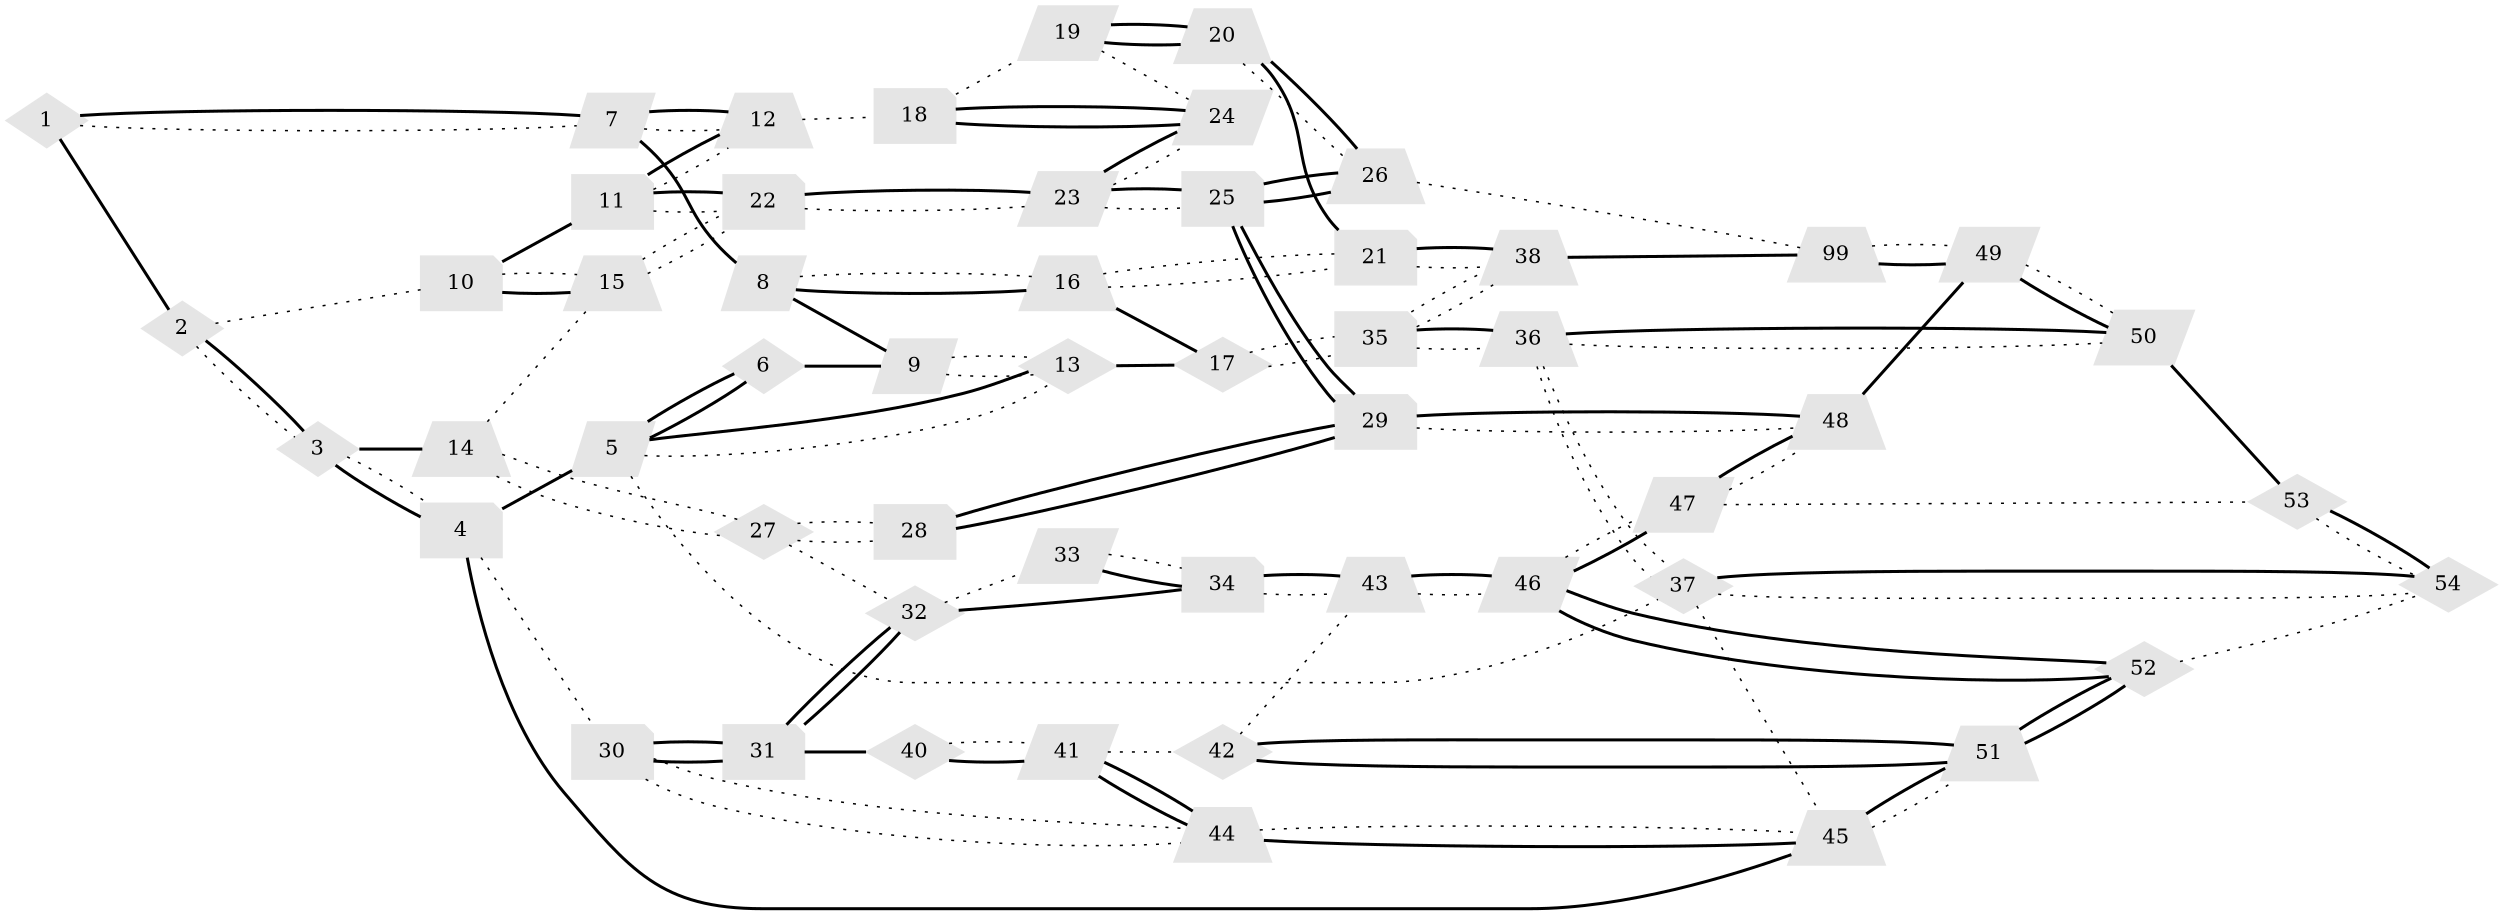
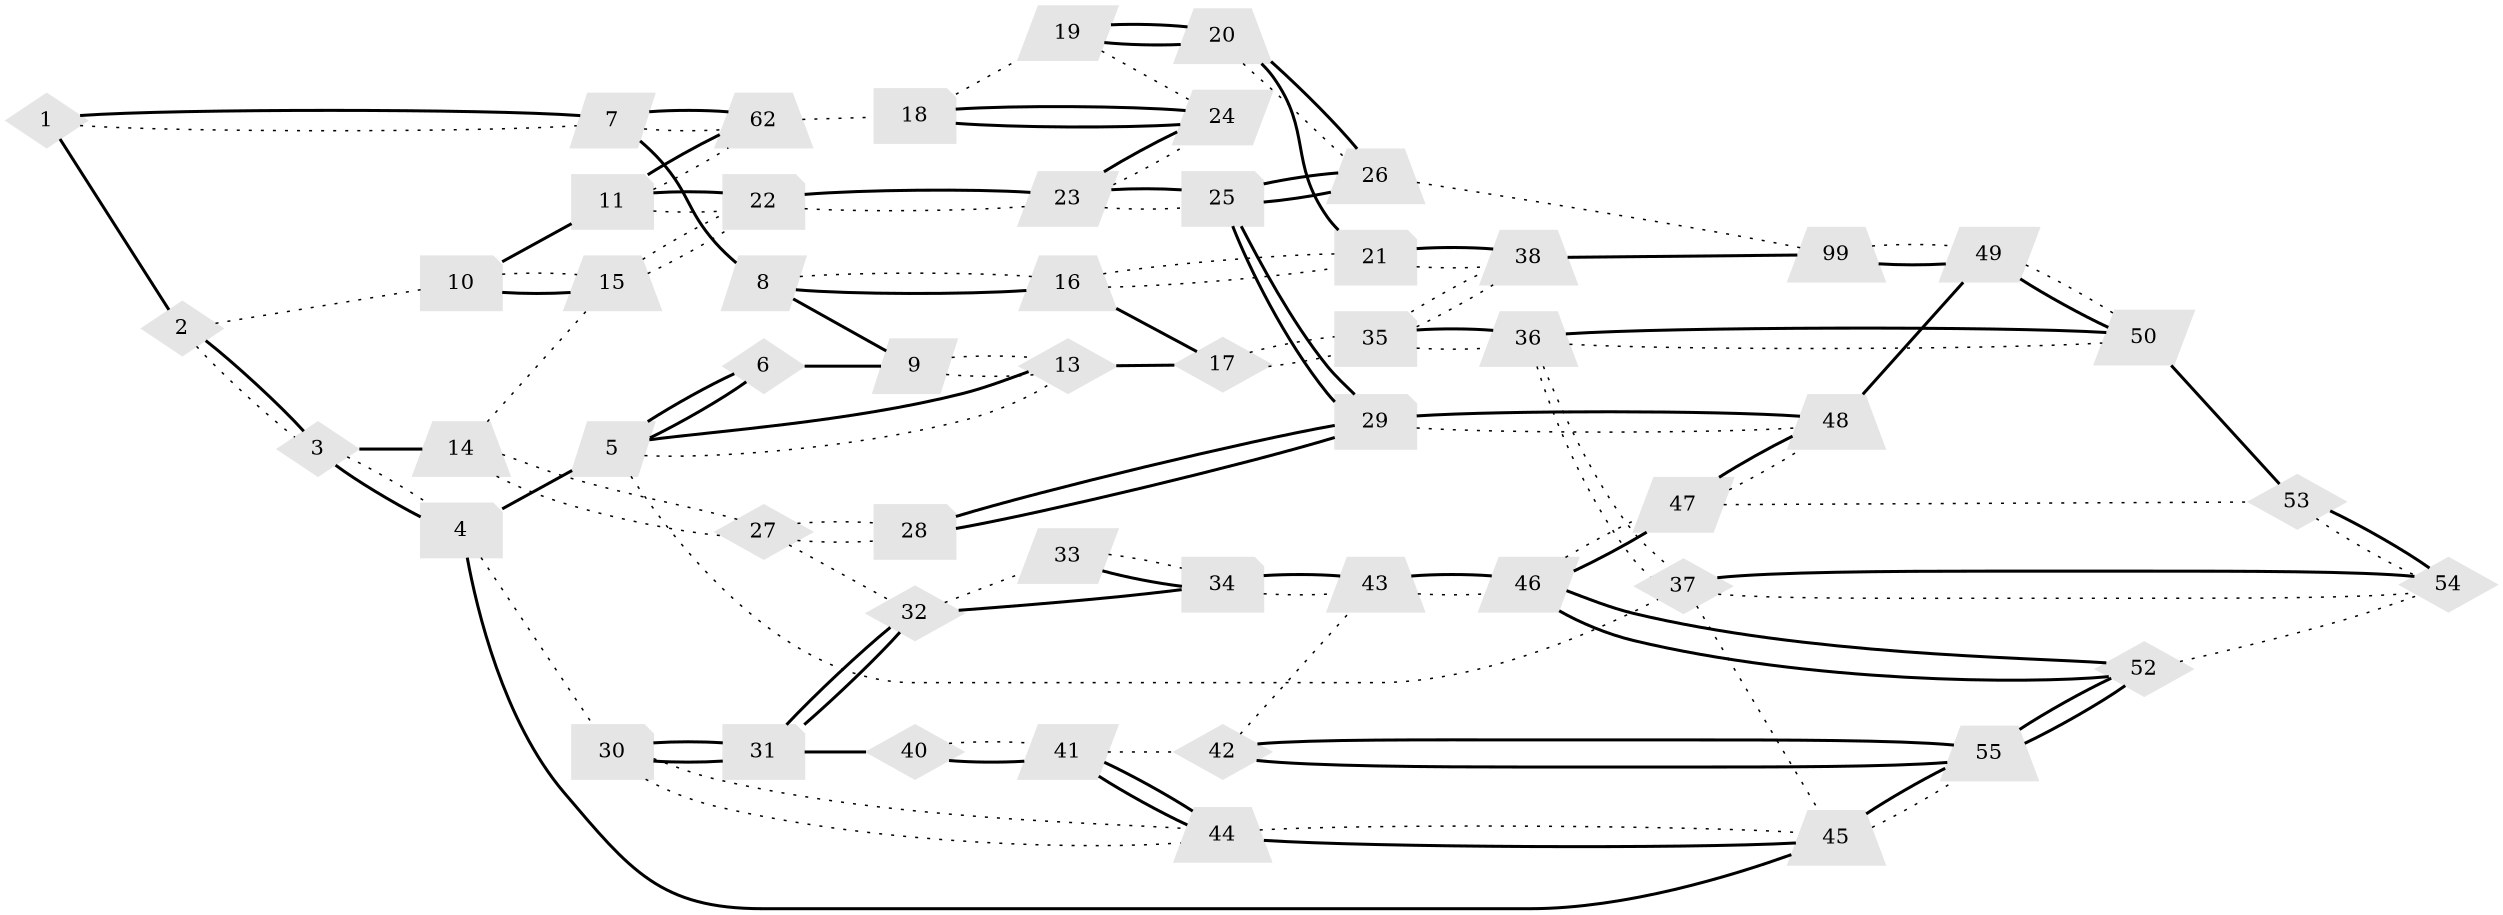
node "12": label "12" -> "62"
node "51": label "51" -> "55"
